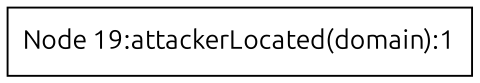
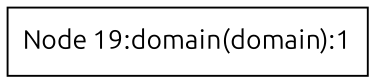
node "Node 19:attackerLocated(domain):1": label "Node 19:attackerLocated(domain):1" -> "Node 19:domain(domain):1"
